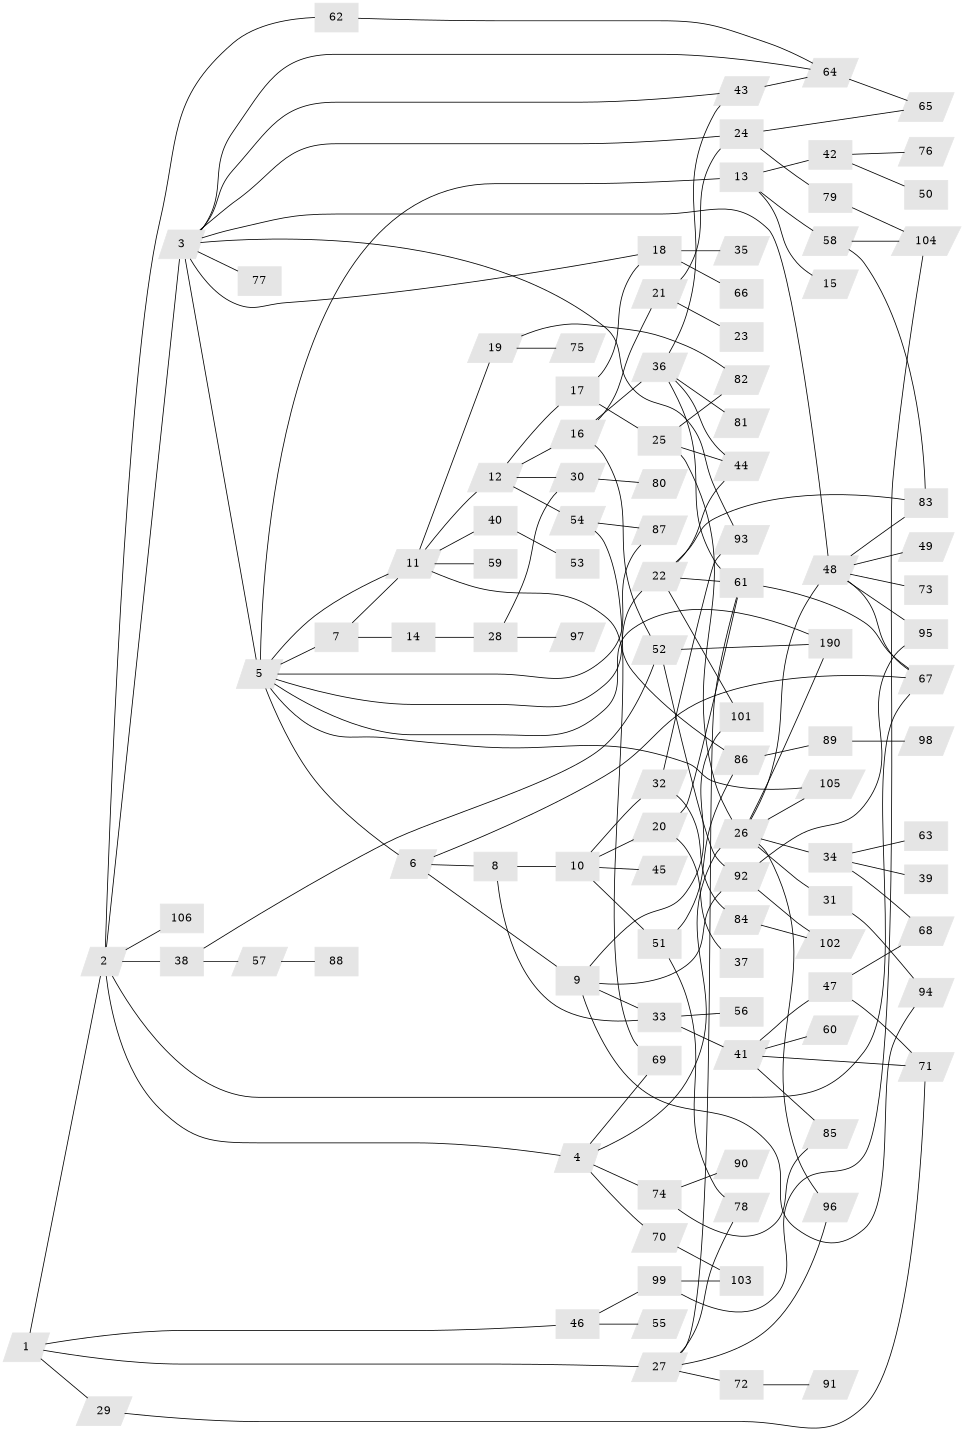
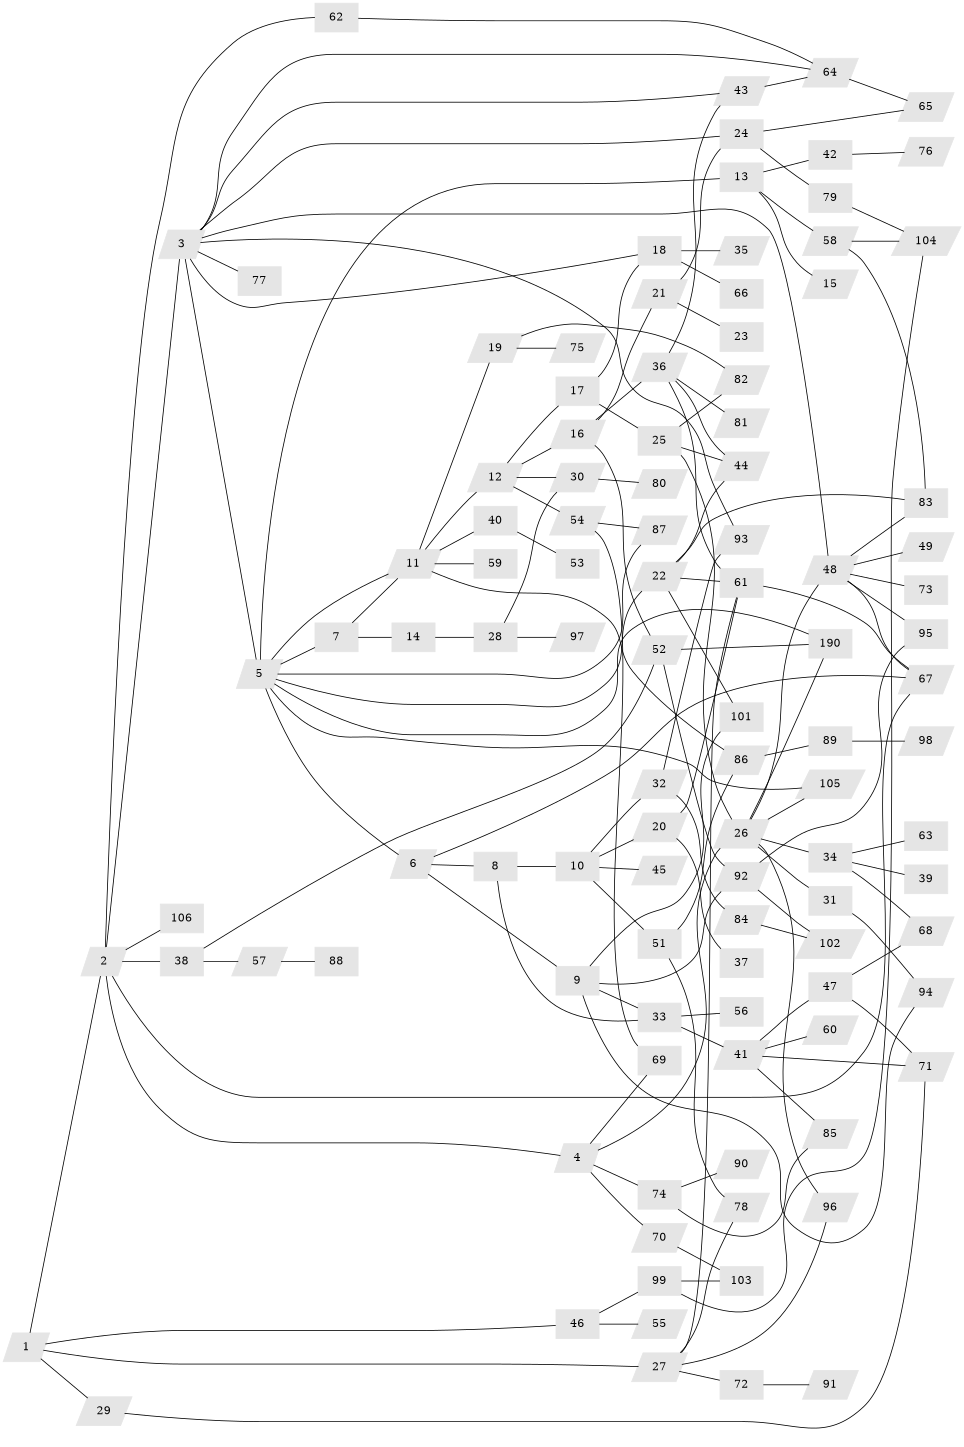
node "50": removed
